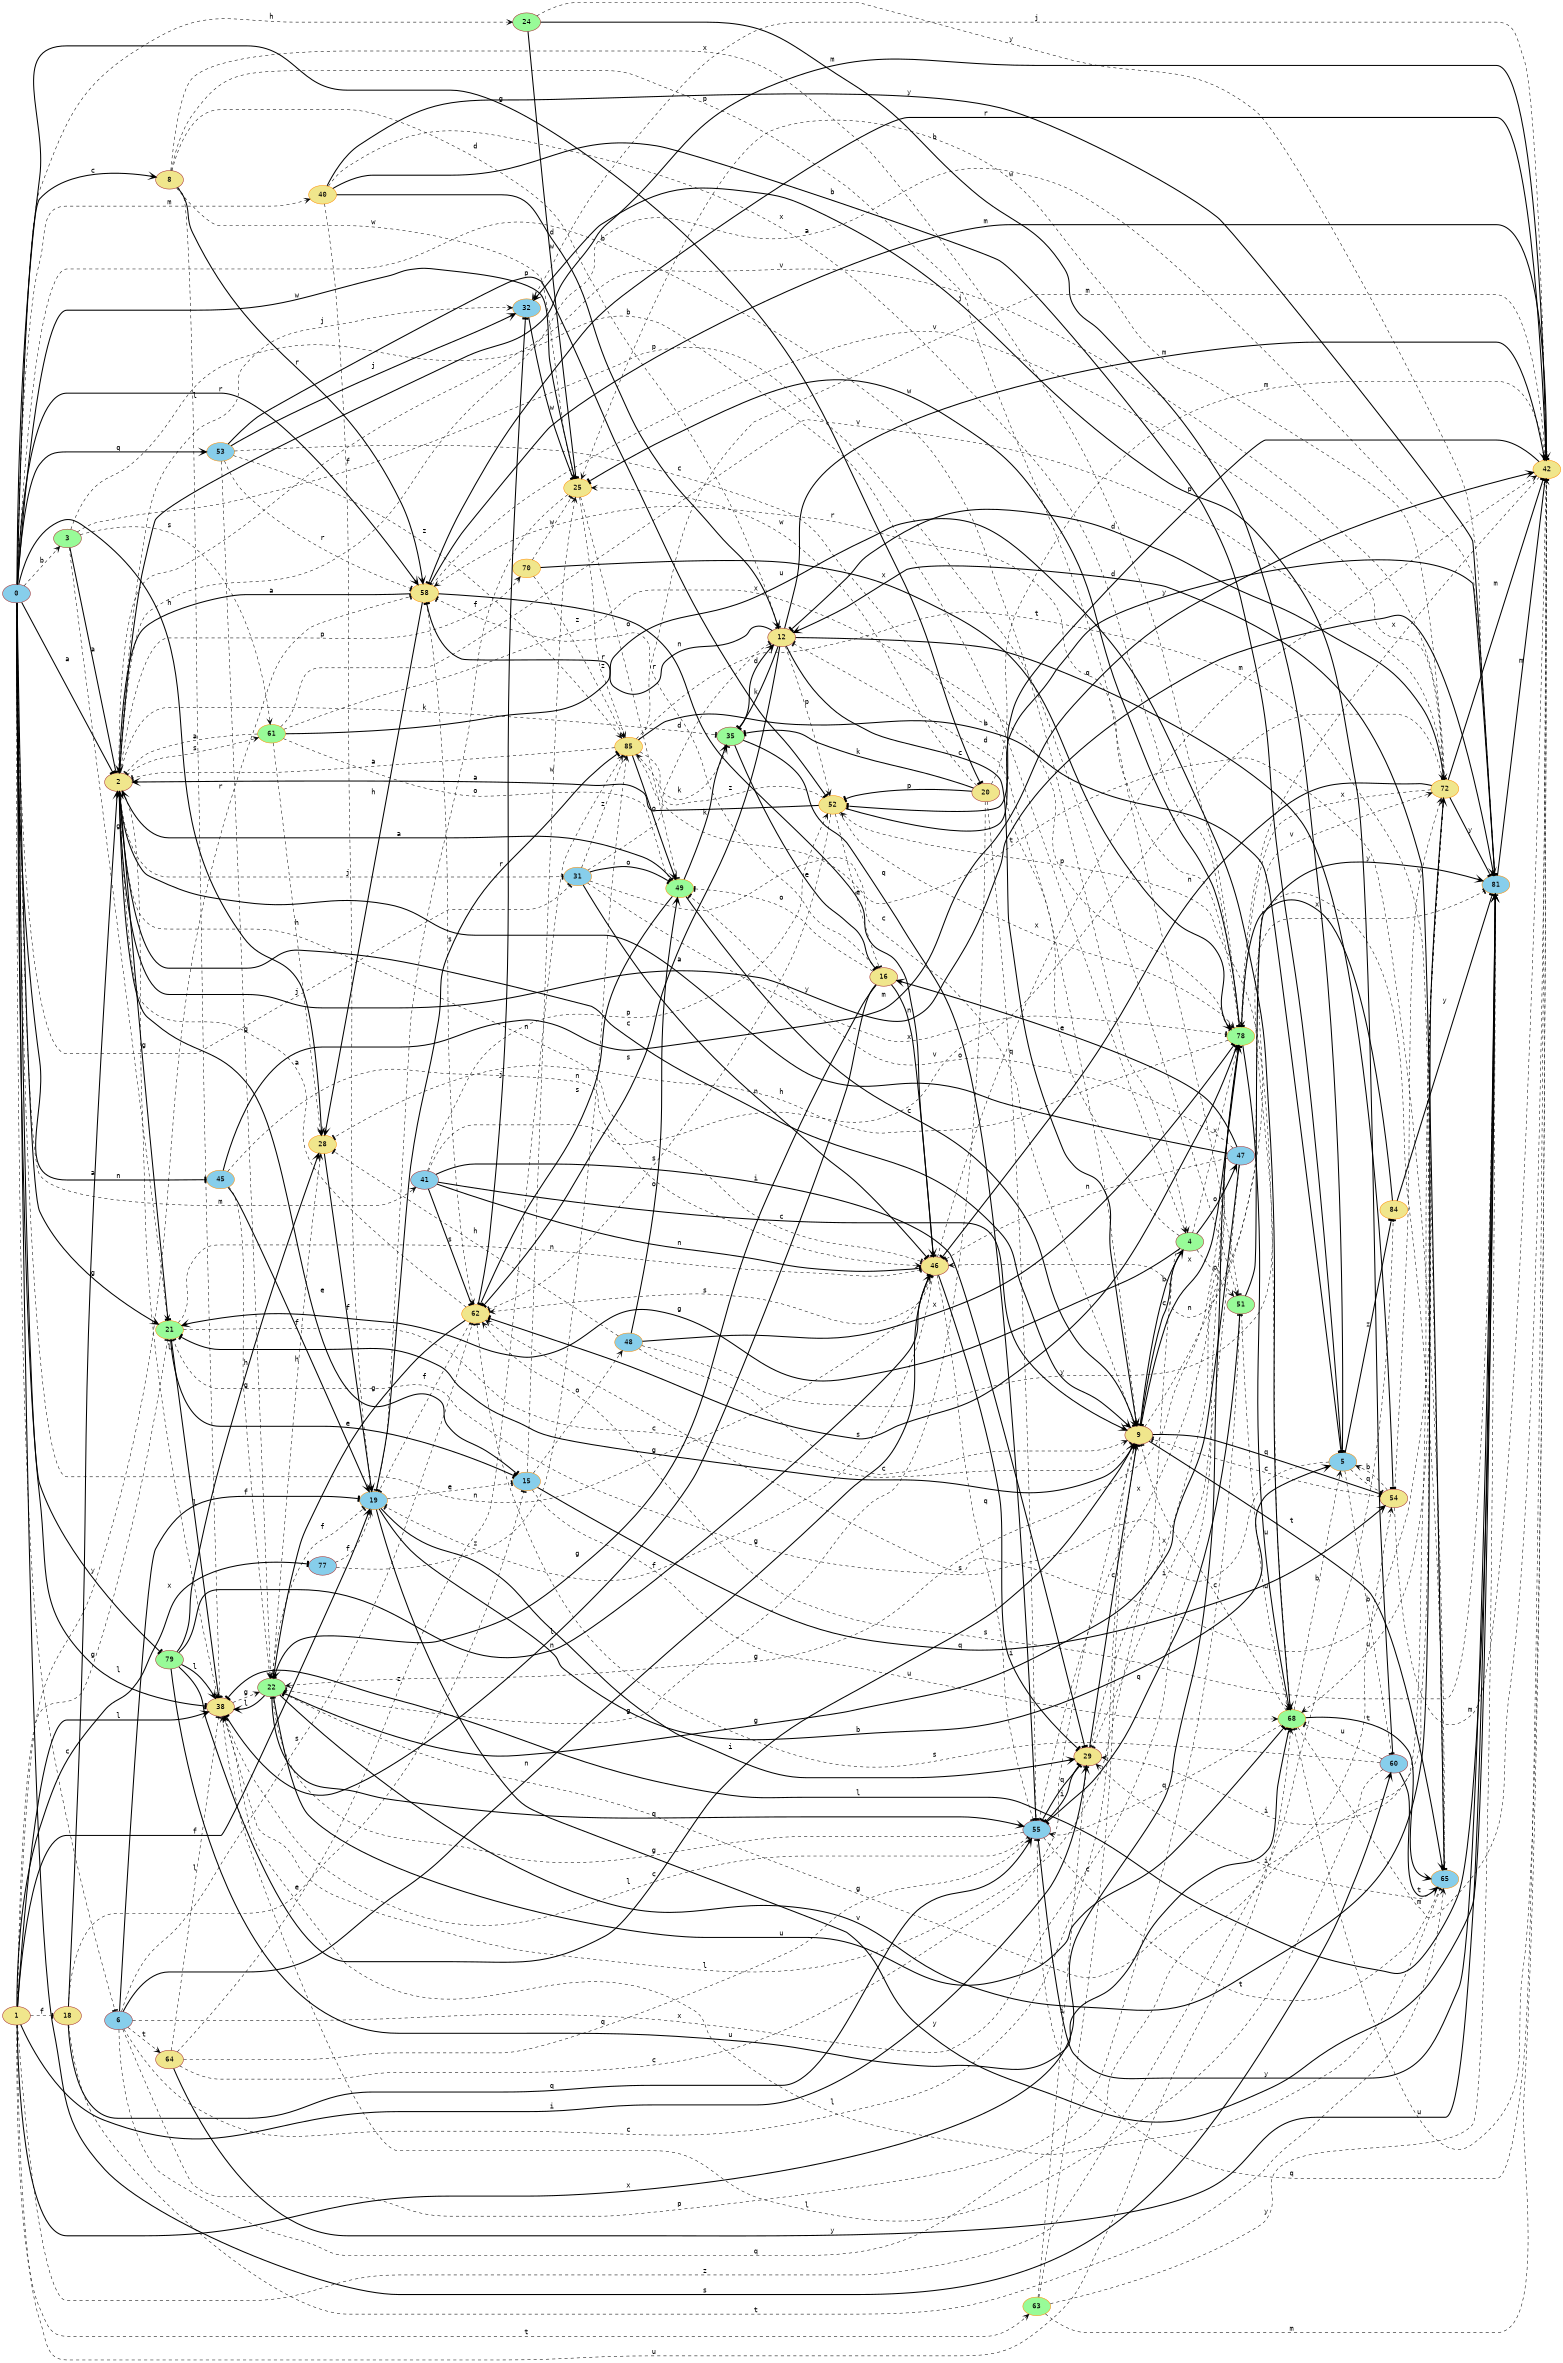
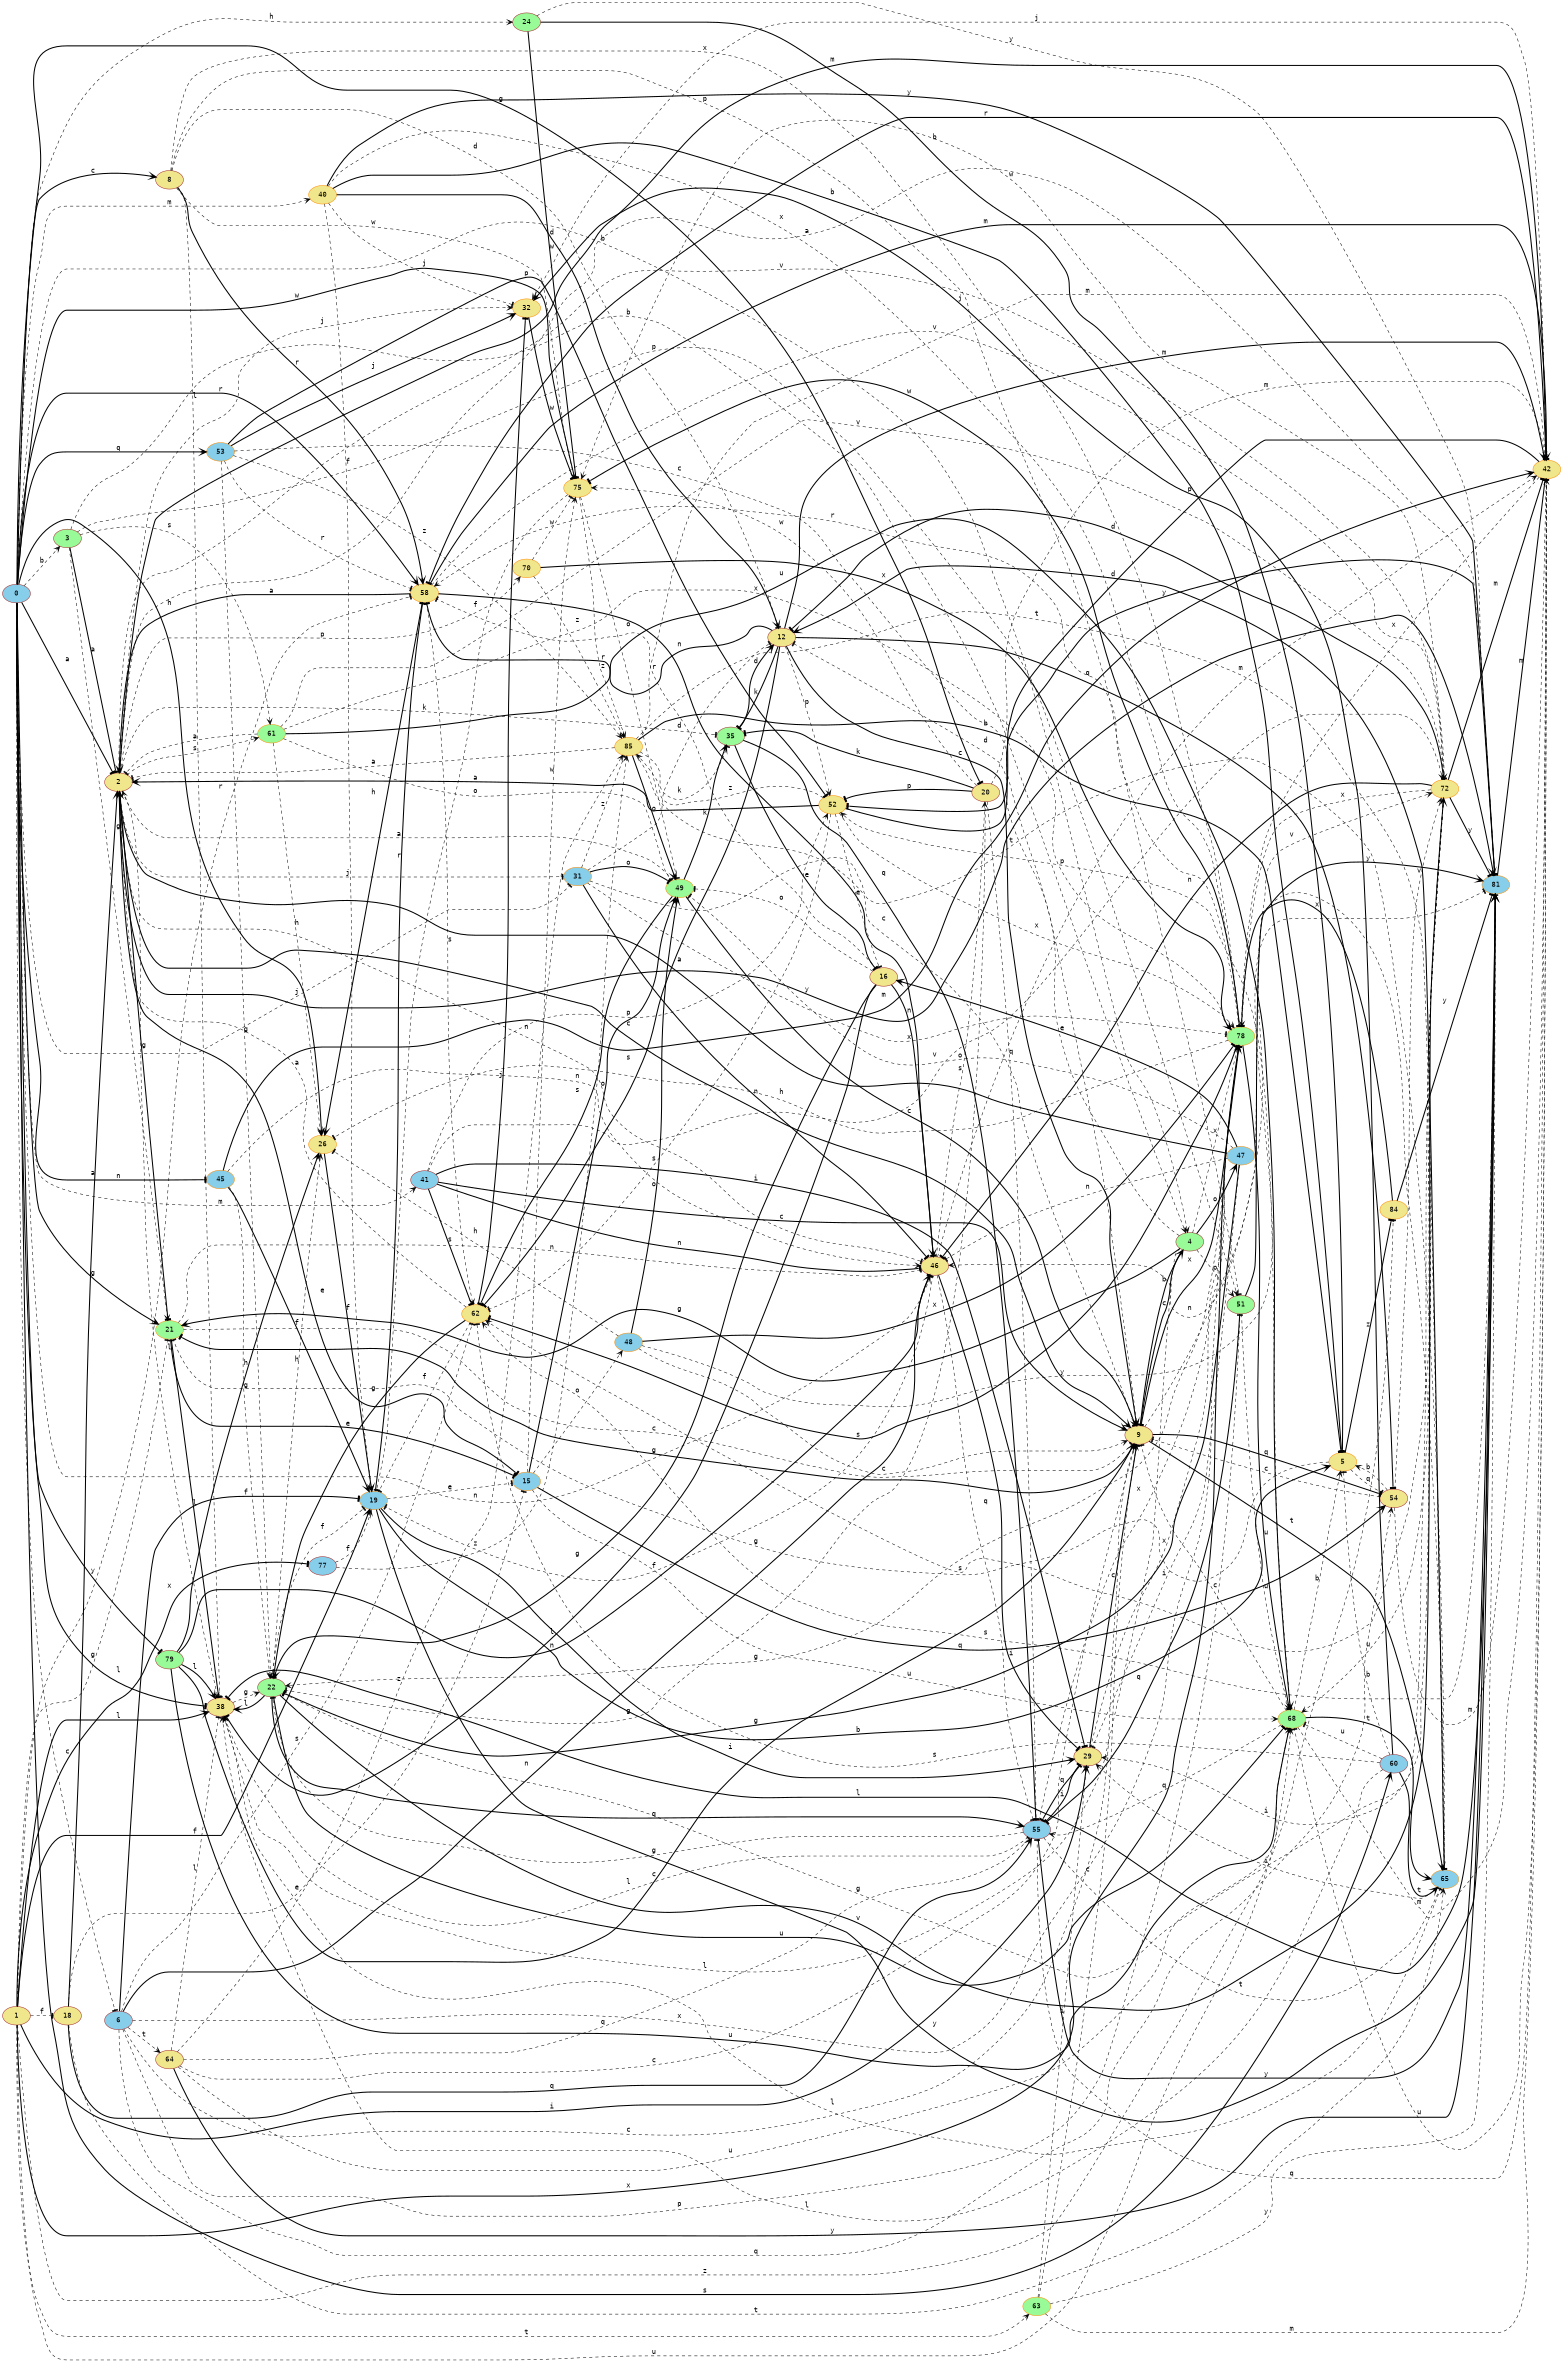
edge "40" -> "32": added, label "j"
node "32": fillcolor skyblue -> khaki
node "25": label "25" -> "75"
edge "61" -> "78": arrowhead tee -> vee
edge "49" -> "2": style bold -> dashed
edge "19" -> "85": now "19" -> "58"
edge "15" -> "49": added, label "o"
node "28": label "28" -> "26"
node "47": color brown -> darkorange
edge "46" -> "62": now "46" -> "20"
node "5": fillcolor skyblue -> khaki
edge "5" -> "60": reversed
edge "64" -> "68": added, label "u"
